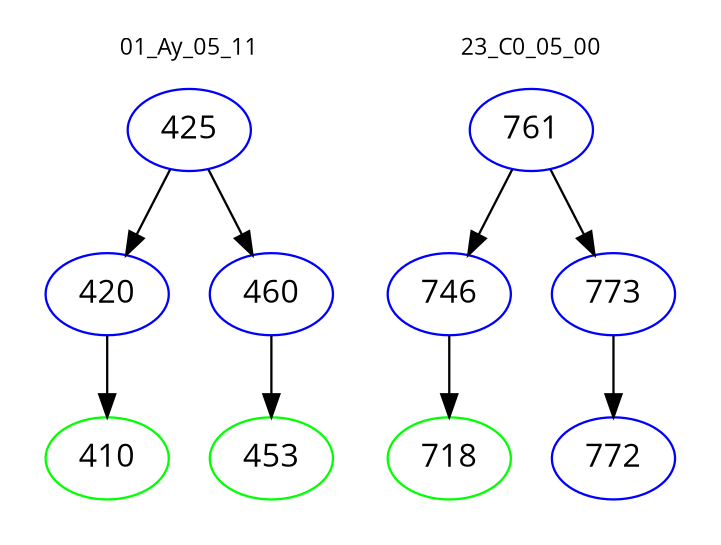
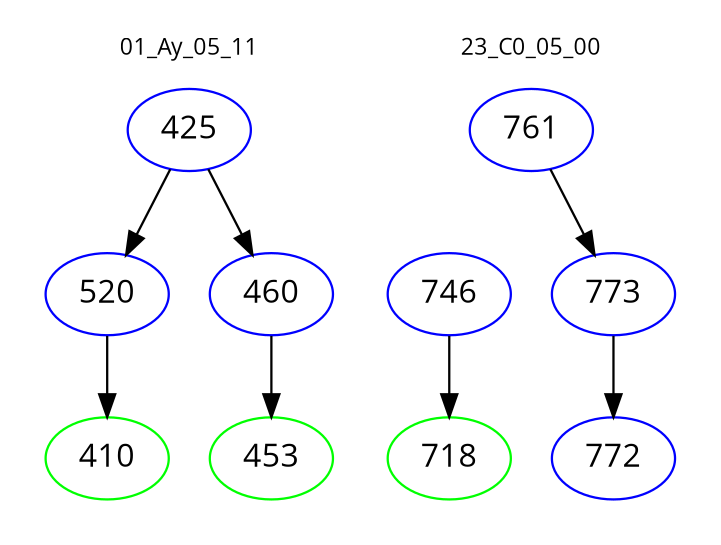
edge "761" -> "746": removed
node "420": label "420" -> "520"
